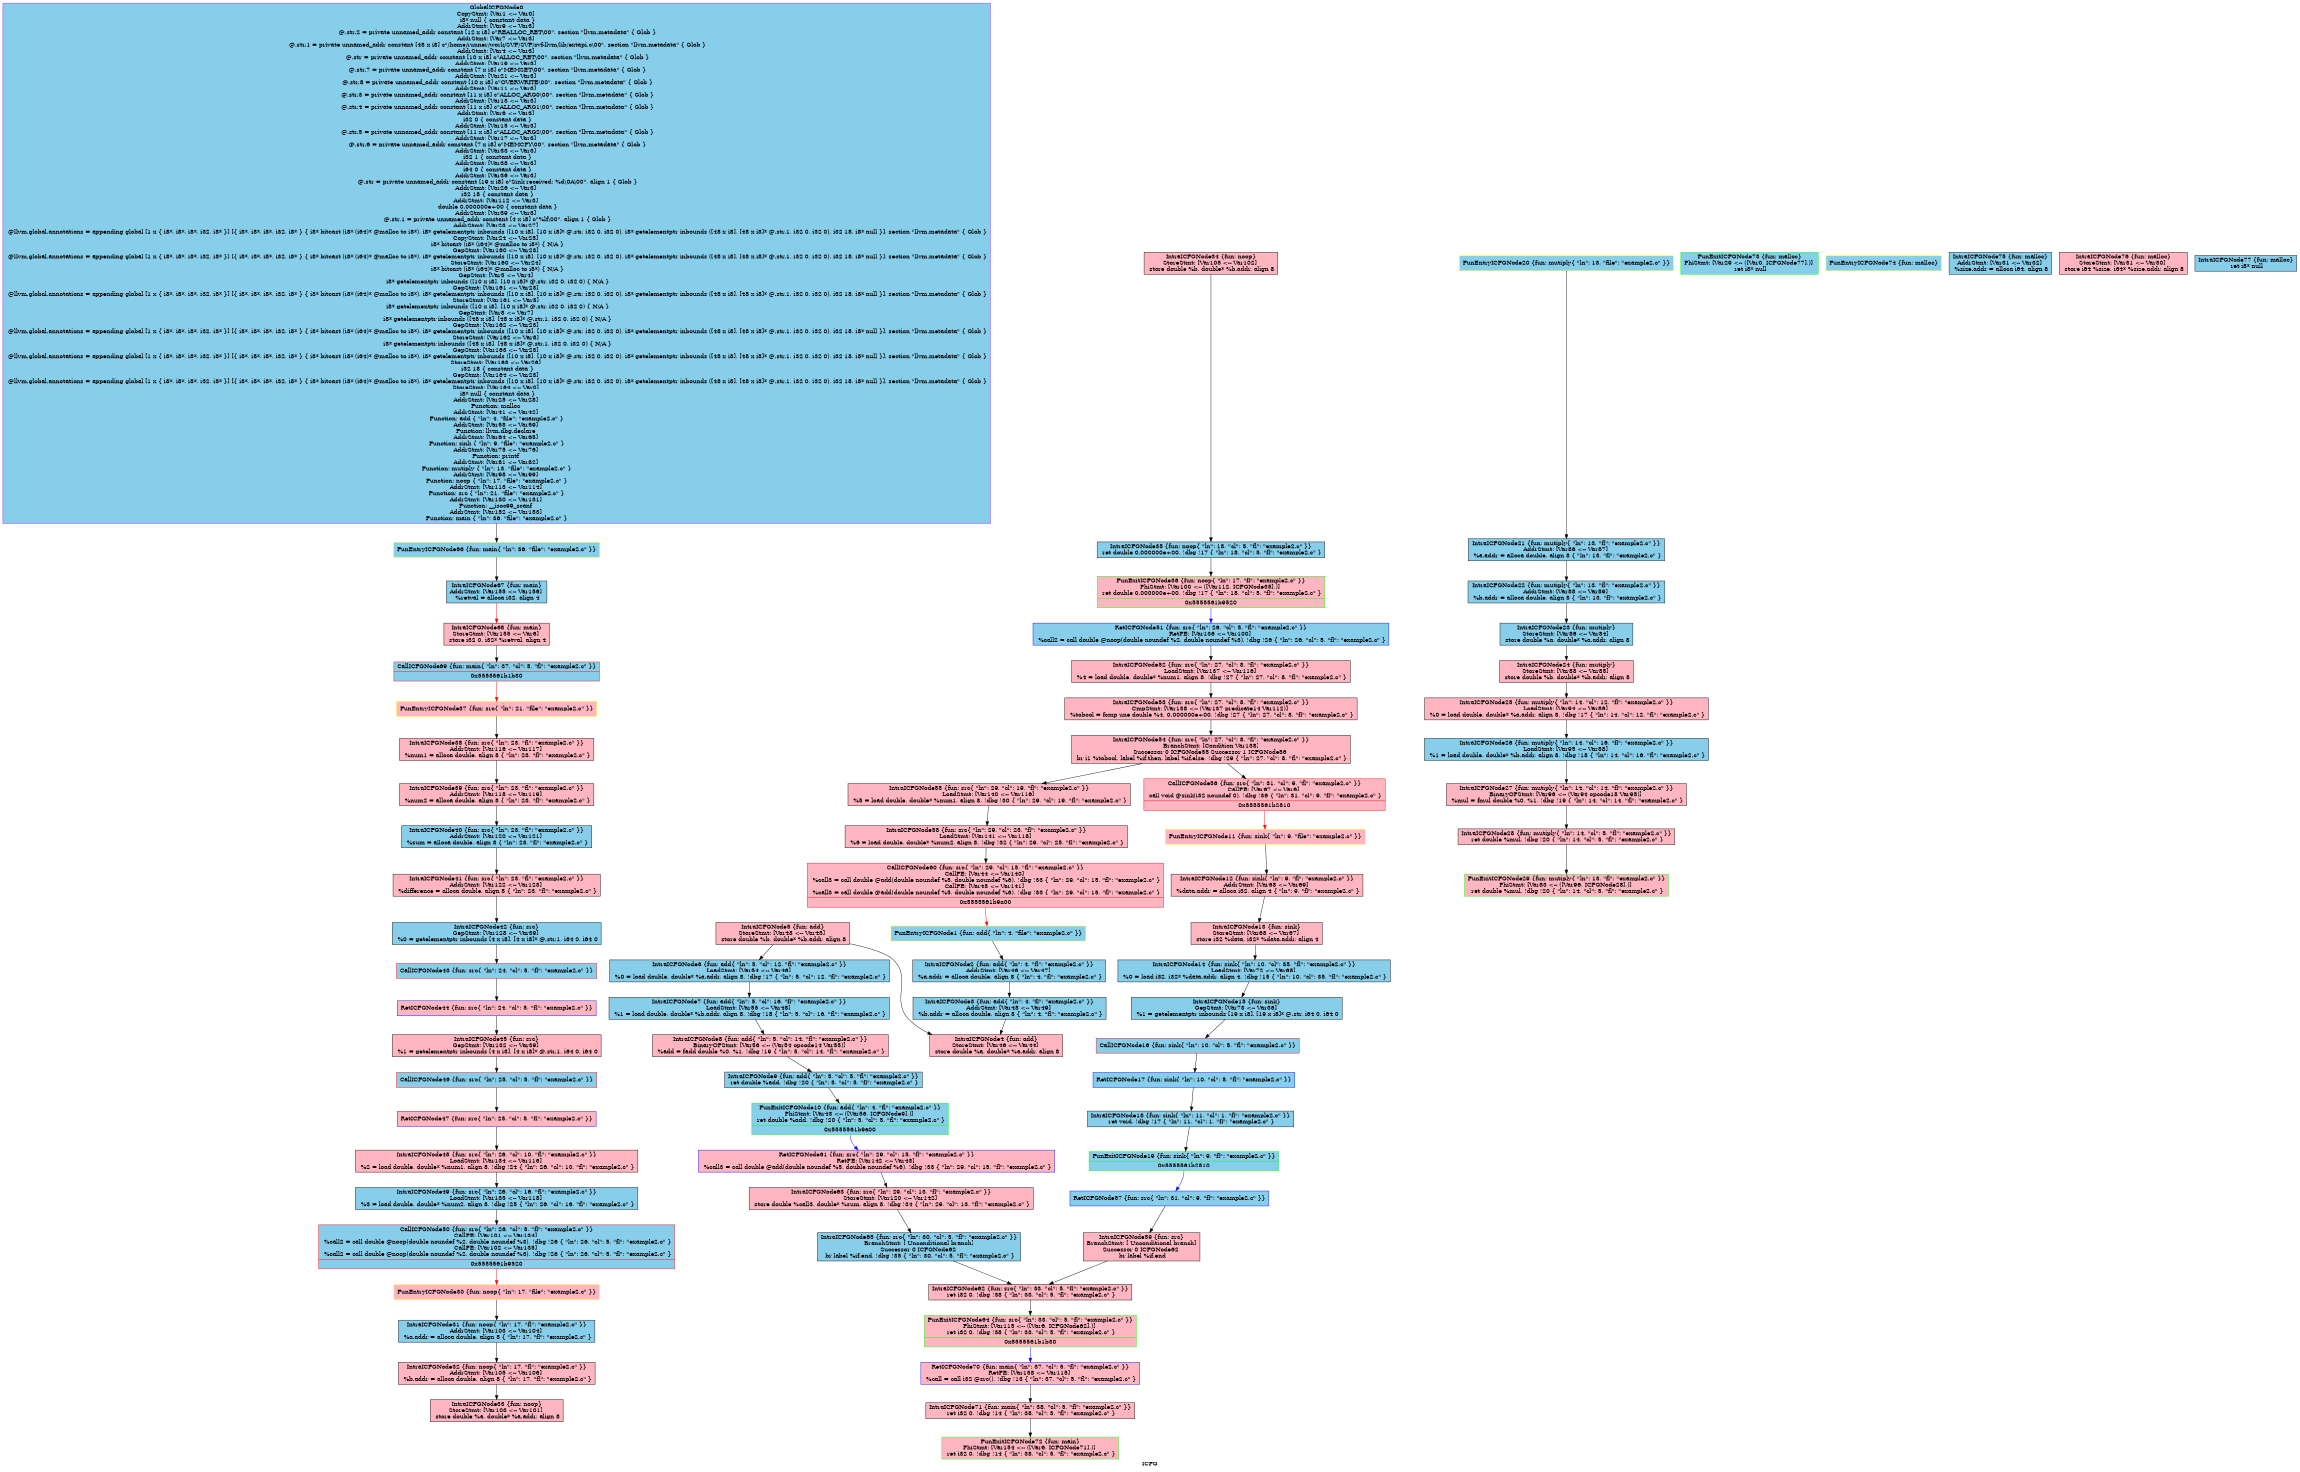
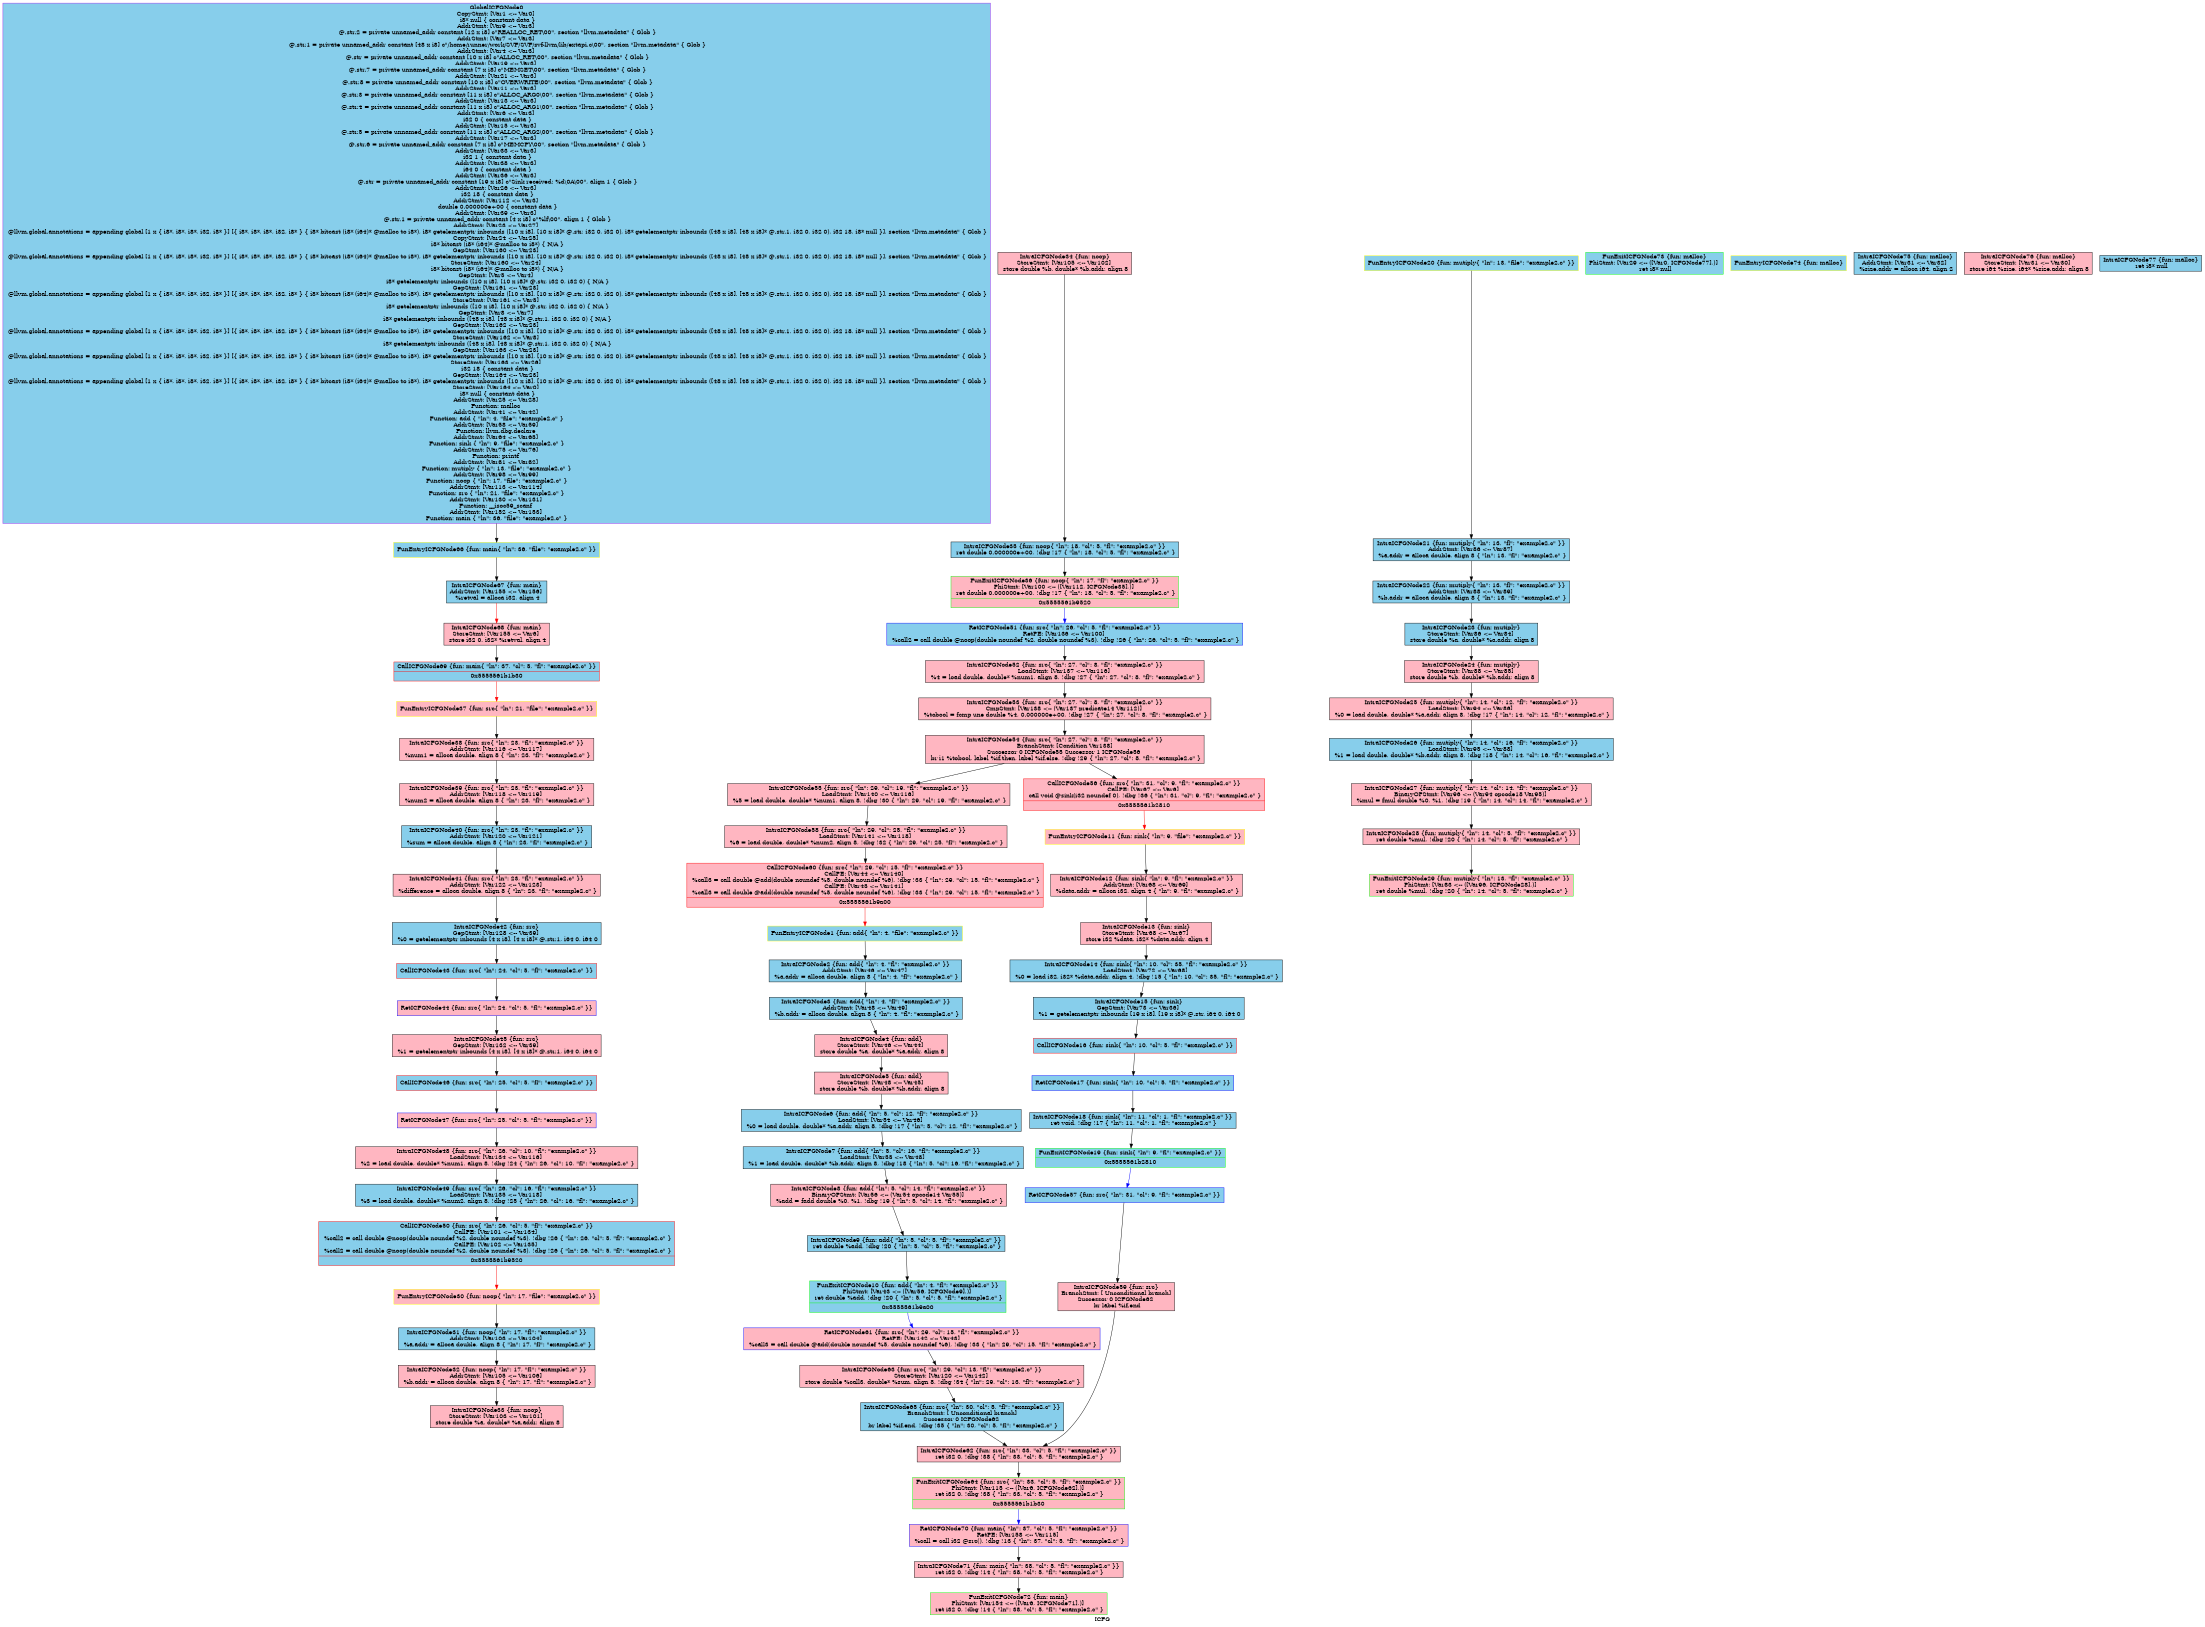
node "IntraICFGNode75 {fun: malloc}": text "%size.addr = alloca i64, align 8" -> "%size.addr = alloca i64, align 2"
node "GlobalICFGNode0": text "Function: __isoc99_scanf" -> "Function: __isoc59_scanf"
edge "IntraICFGNode5 {fun: add}" -> "IntraICFGNode4 {fun: add}": reversed
